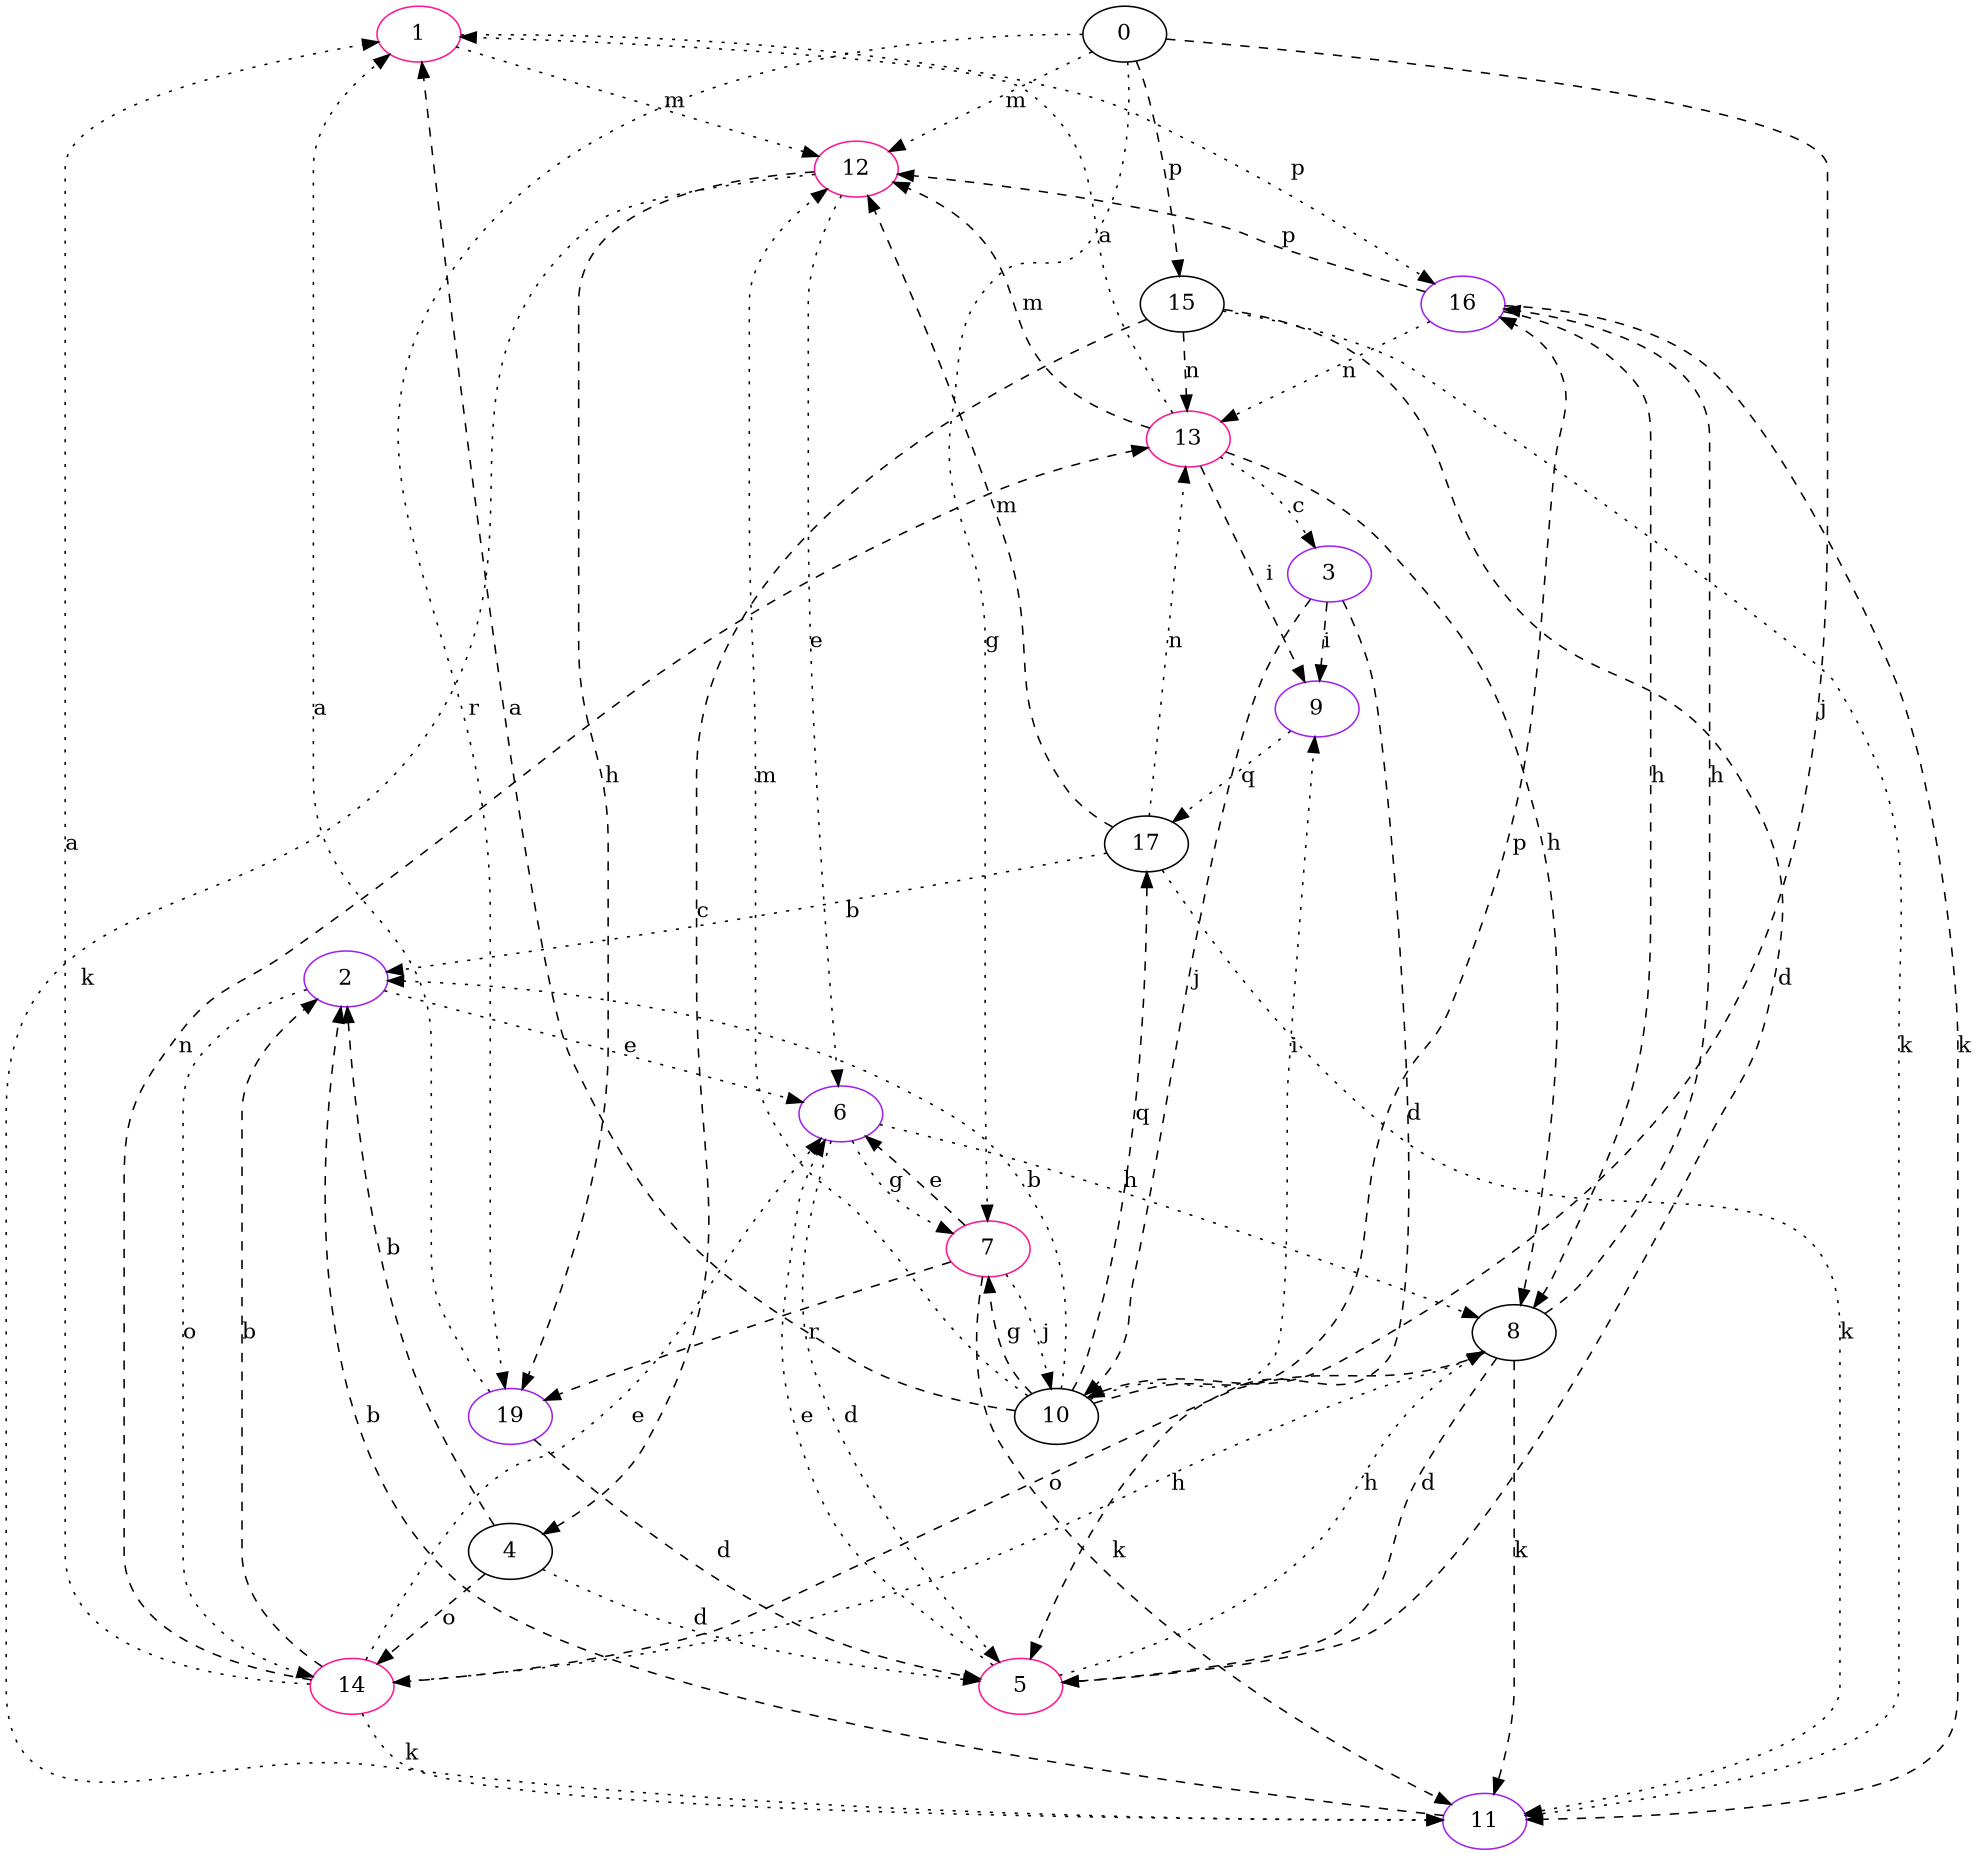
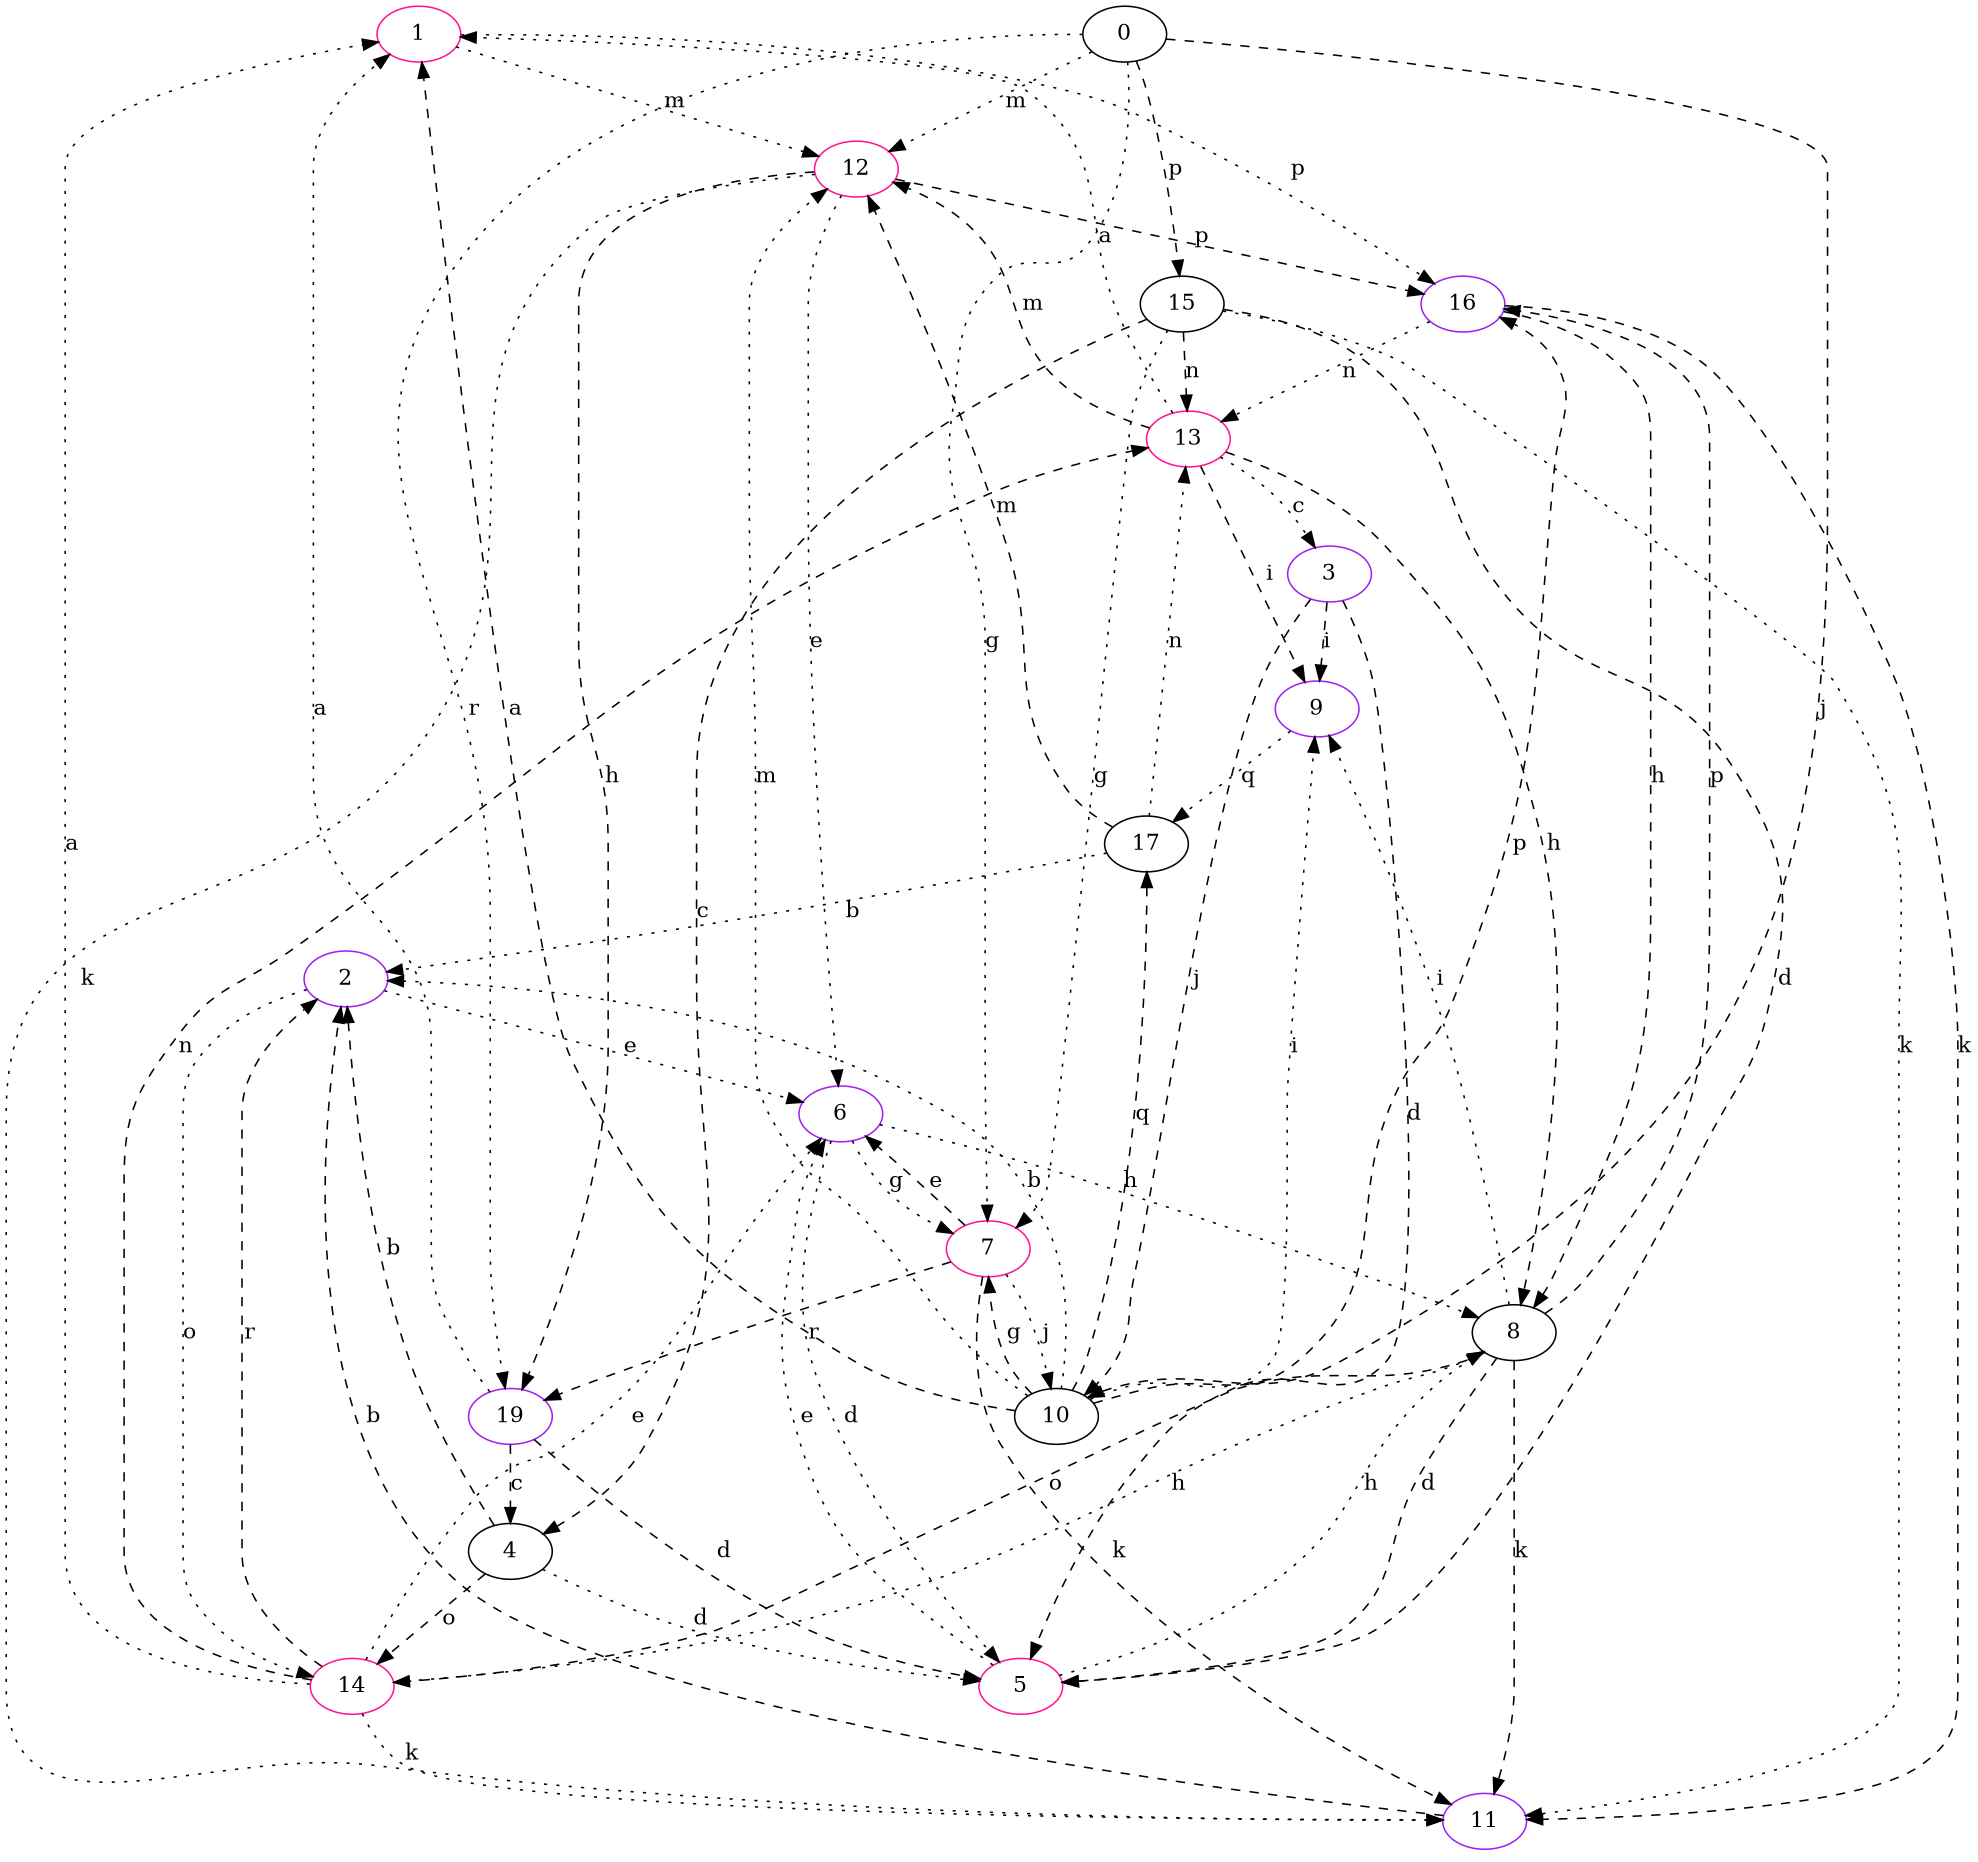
edge "16" -> "12": reversed
edge "15" -> "7": added, label "g"
edge "8" -> "16": label "h" -> "p"
edge "8" -> "9": added, label "i"
edge "17" -> "11": removed, label "k"
edge "14" -> "2": label "b" -> "r"
edge "19" -> "4": added, label "c"
